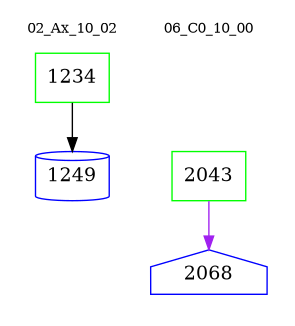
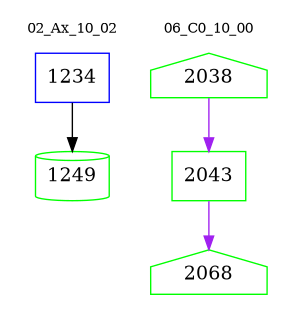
node "1234": color green -> blue
node "2038": added
node "1249": color blue -> green
node "2068": color blue -> green
